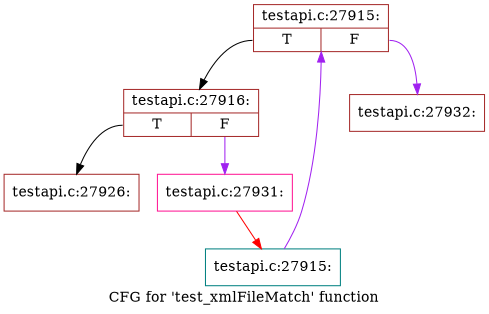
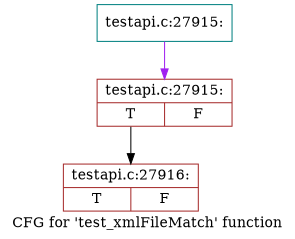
node "testapi.c:27932:": removed
node "testapi.c:27926:": removed
node "testapi.c:27931:": removed
